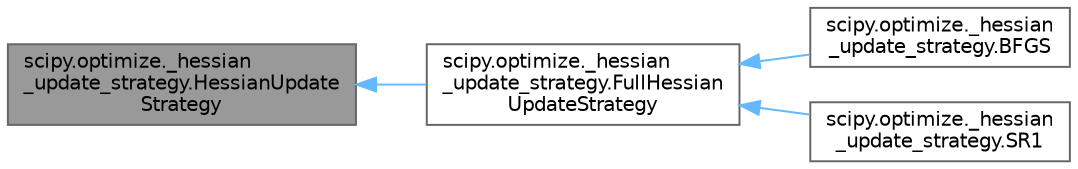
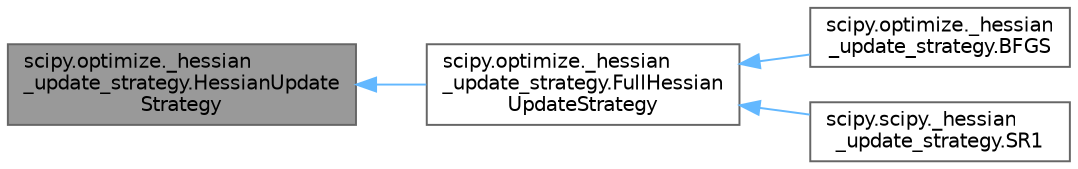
node "scipy.optimize._hessian _update_strategy.SR1": label "scipy.optimize._hessian _update_strategy.SR1" -> "scipy.scipy._hessian _update_strategy.SR1"
